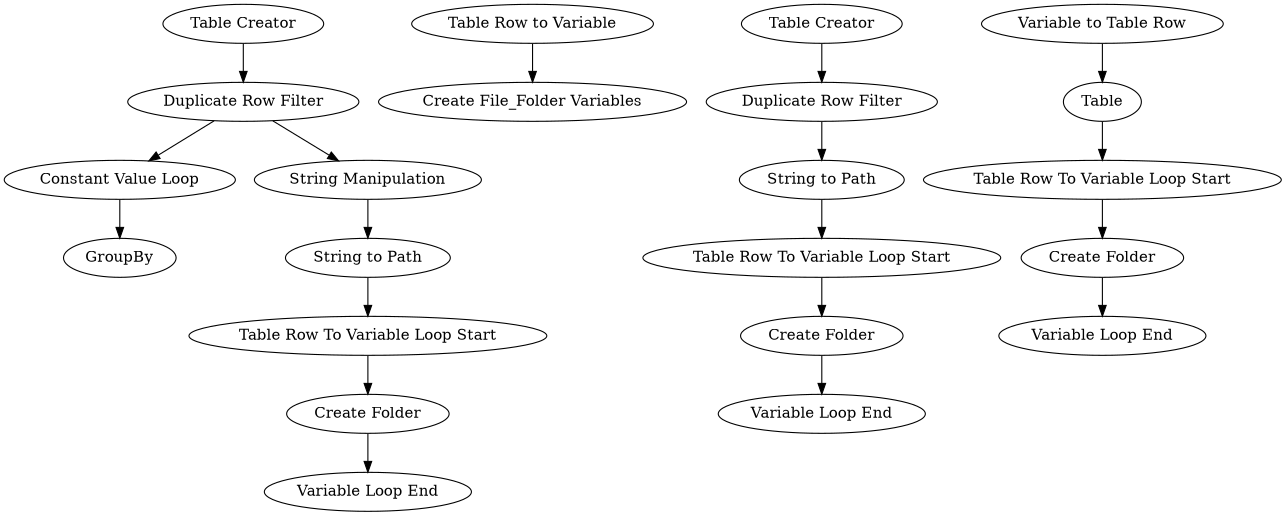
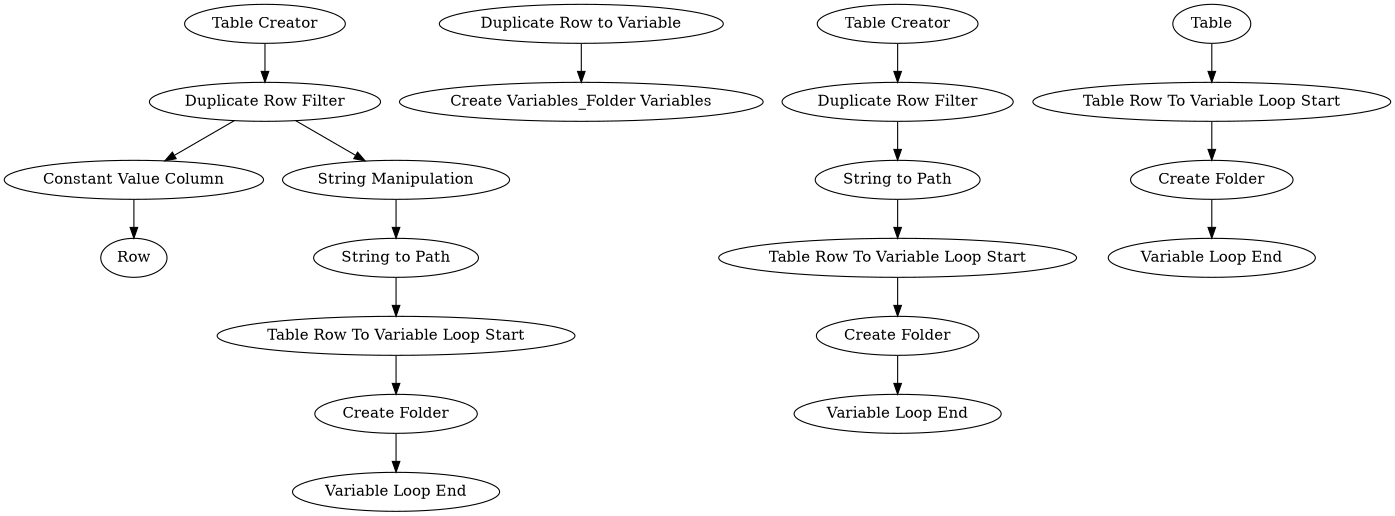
node "Table Row to Variable": label "Table Row to Variable" -> "Duplicate Row to Variable"
node "Variable to Table Row": removed
node "Create File_Folder Variables": label "Create File_Folder Variables" -> "Create Variables_Folder Variables"
node "Constant Value Loop": label "Constant Value Loop" -> "Constant Value Column"
node "GroupBy": label "GroupBy" -> "Row"
